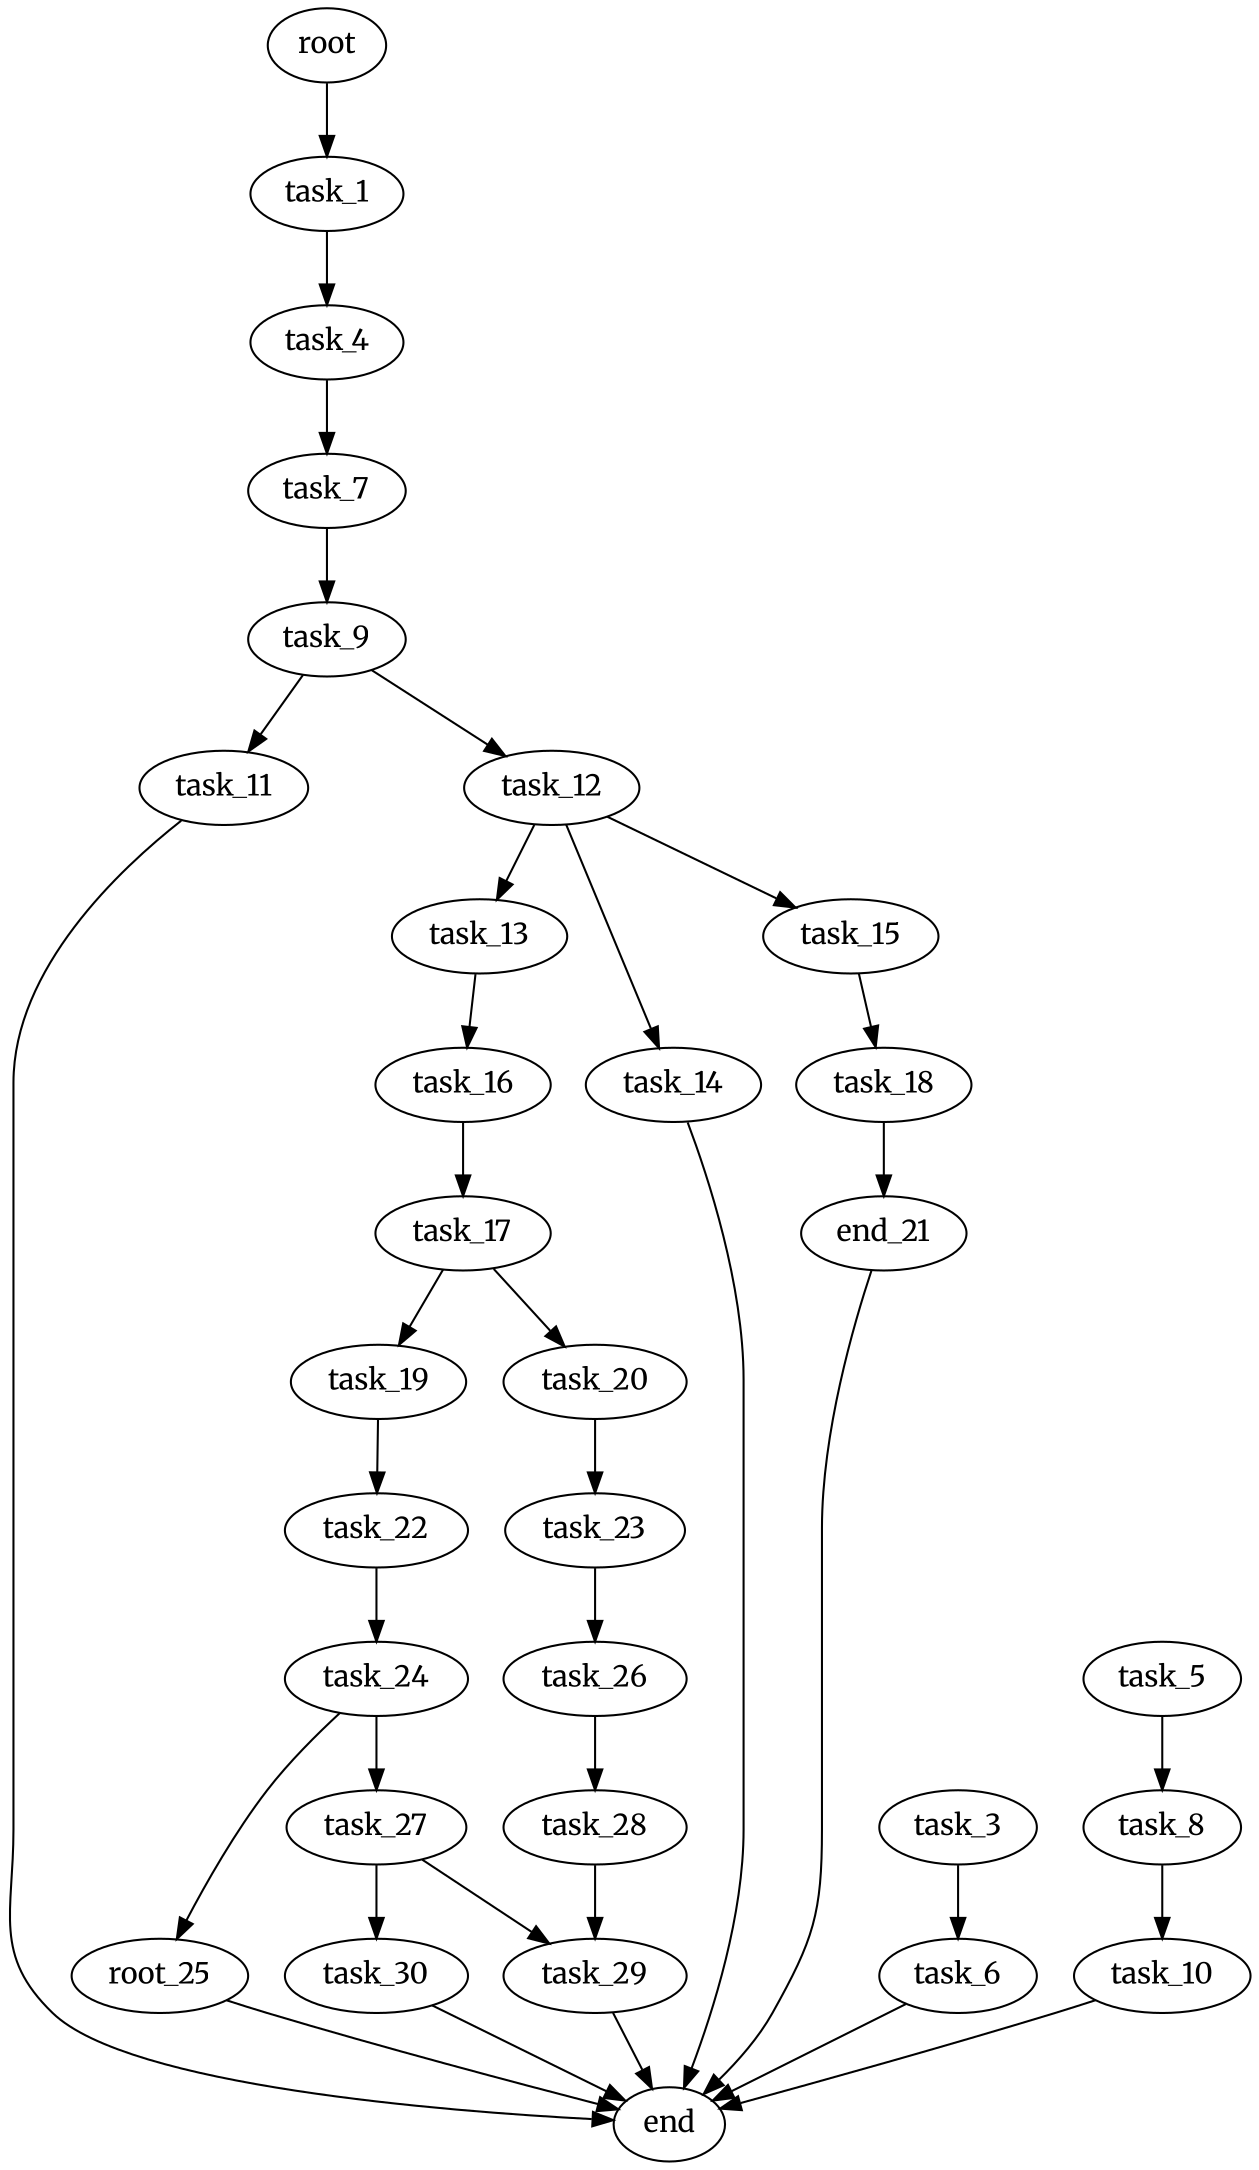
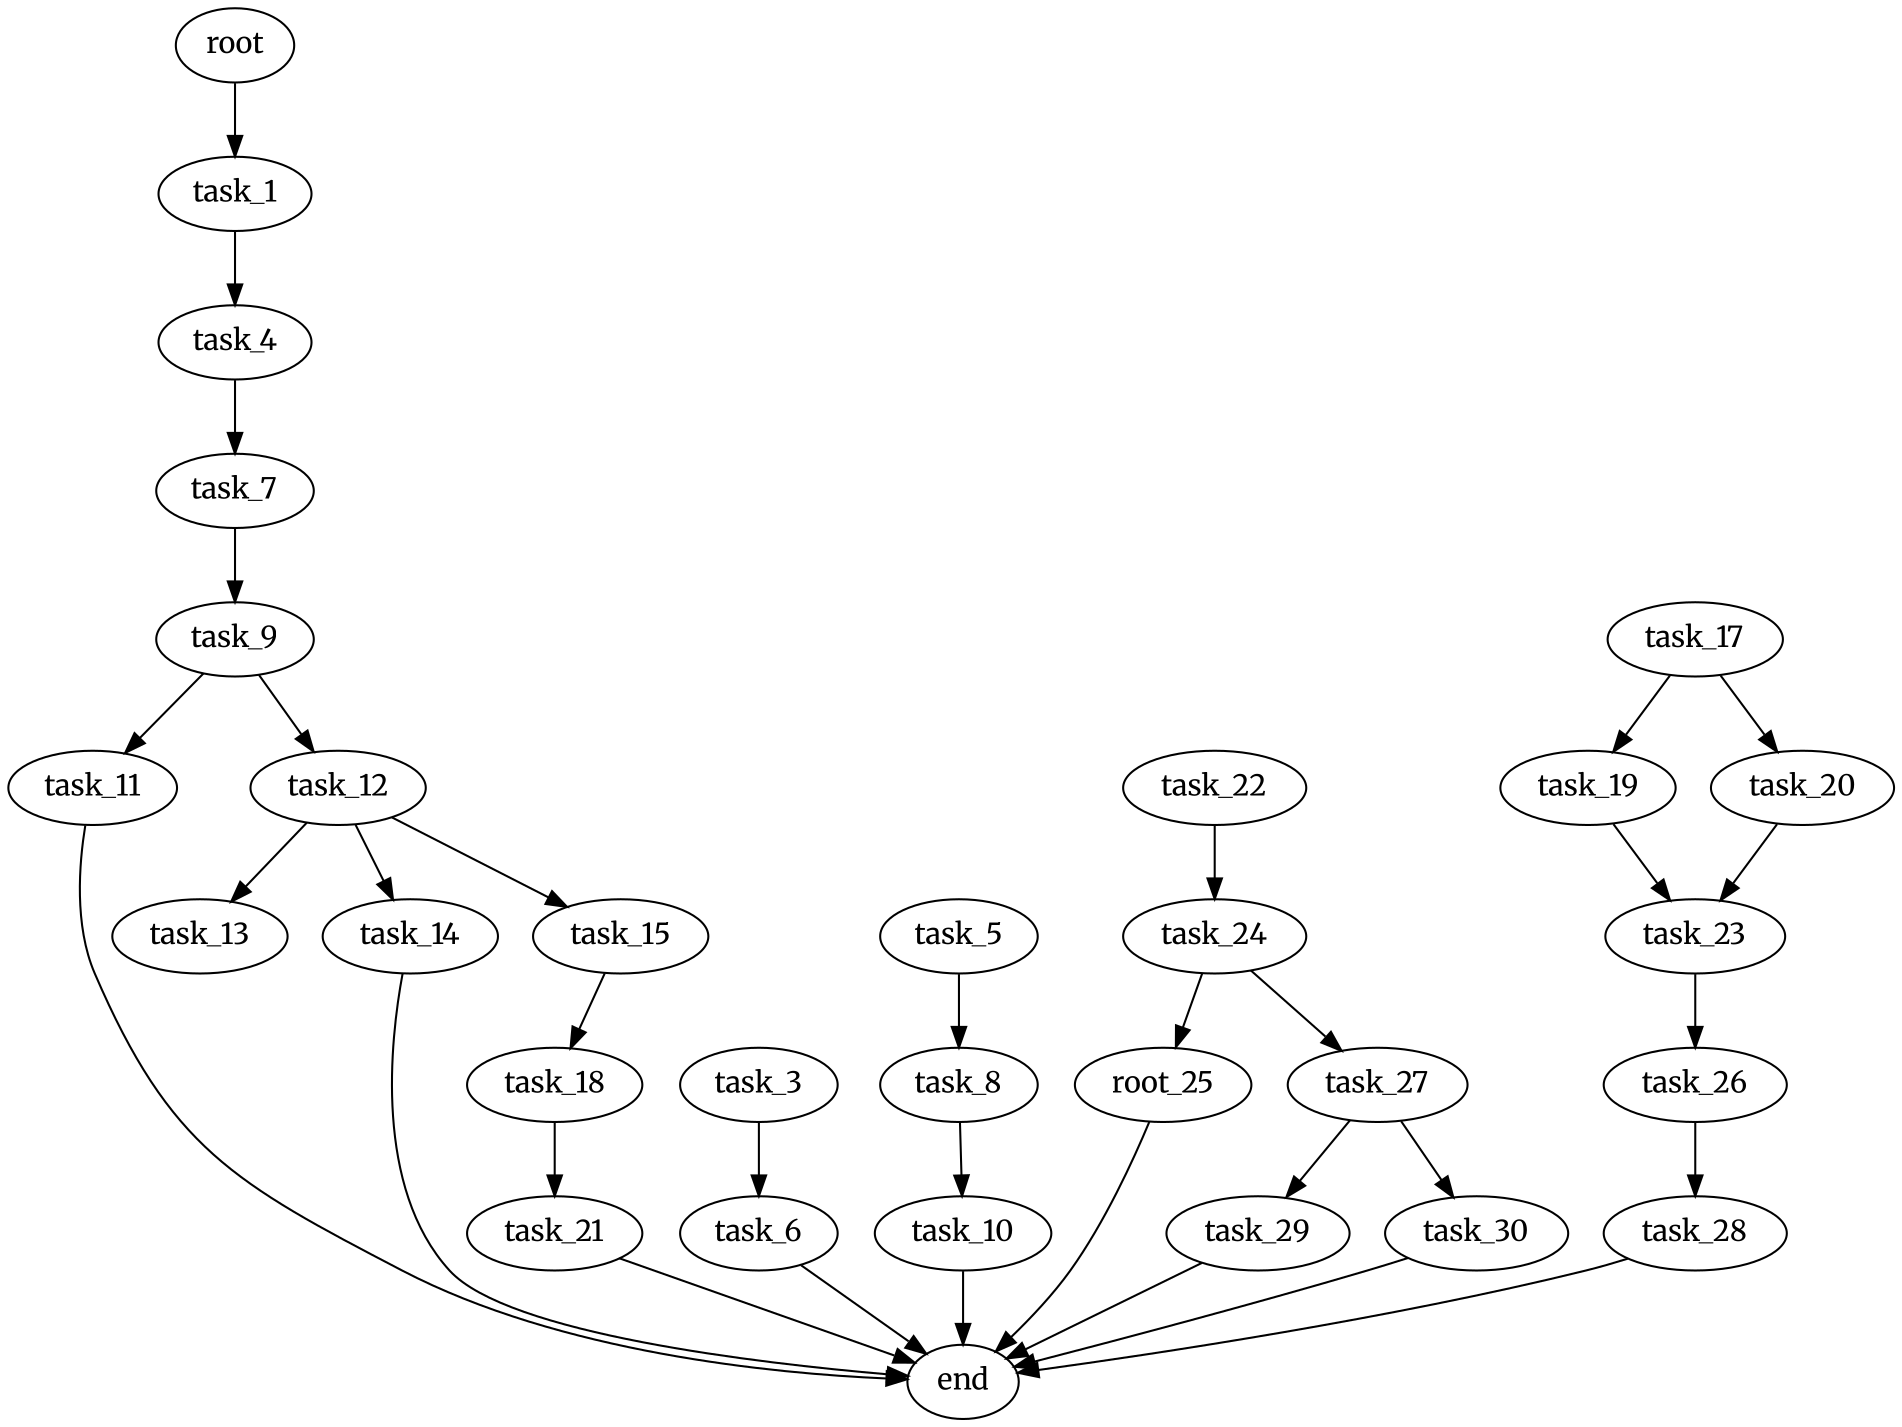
node "task_16": removed
node "end_21": label "end_21" -> "task_21"
edge "task_19" -> "task_22": now "task_19" -> "task_23"
edge "task_28" -> "task_29": now "task_28" -> "end"
